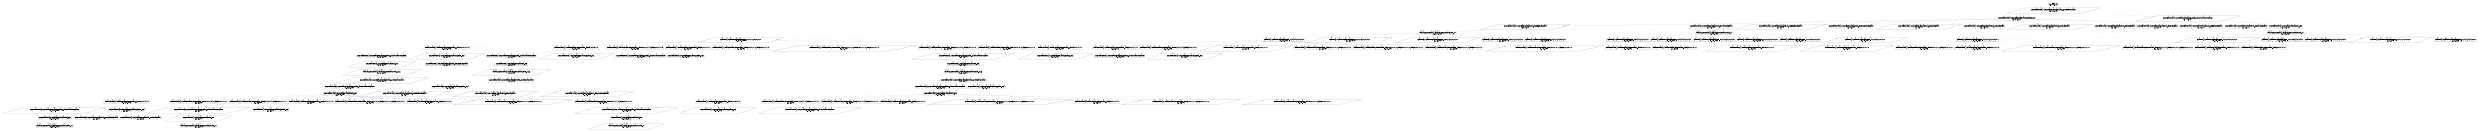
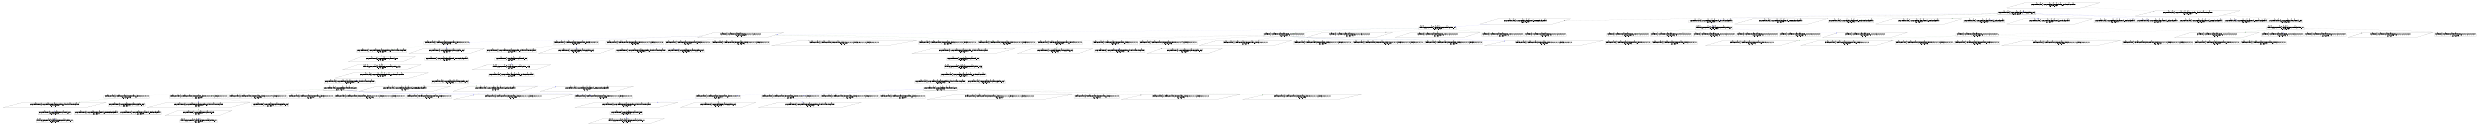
node "ROOT N=300, Q=0.890": removed
